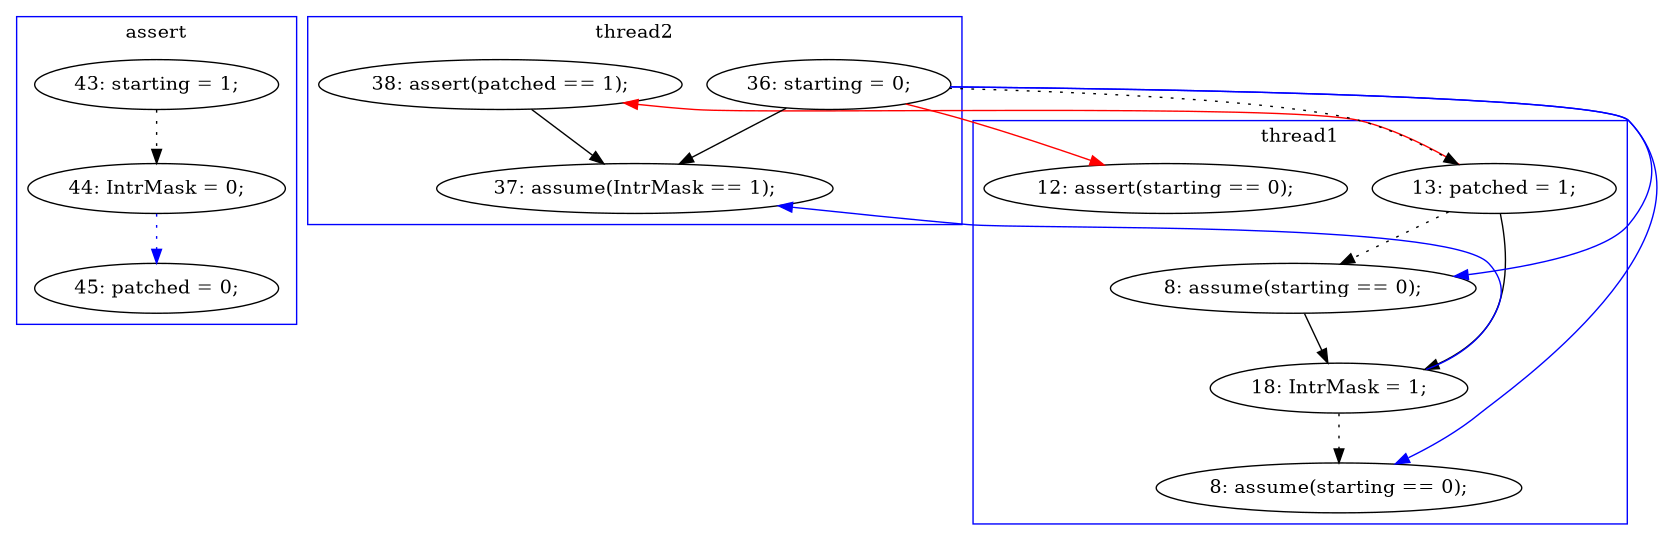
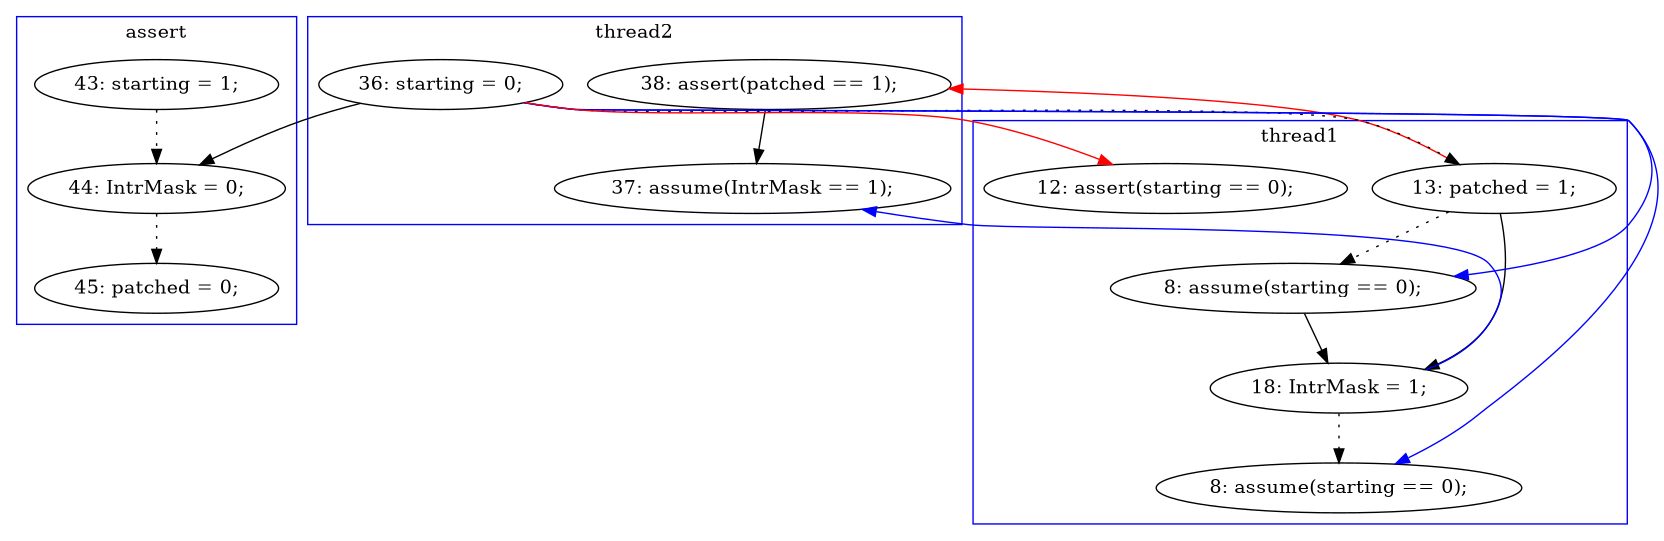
edge "36: starting = 0;" -> "37: assume(IntrMask == 1);": now "36: starting = 0;" -> "44: IntrMask = 0;"
edge "44: IntrMask = 0;" -> "45: patched = 0;": color Blue -> black
